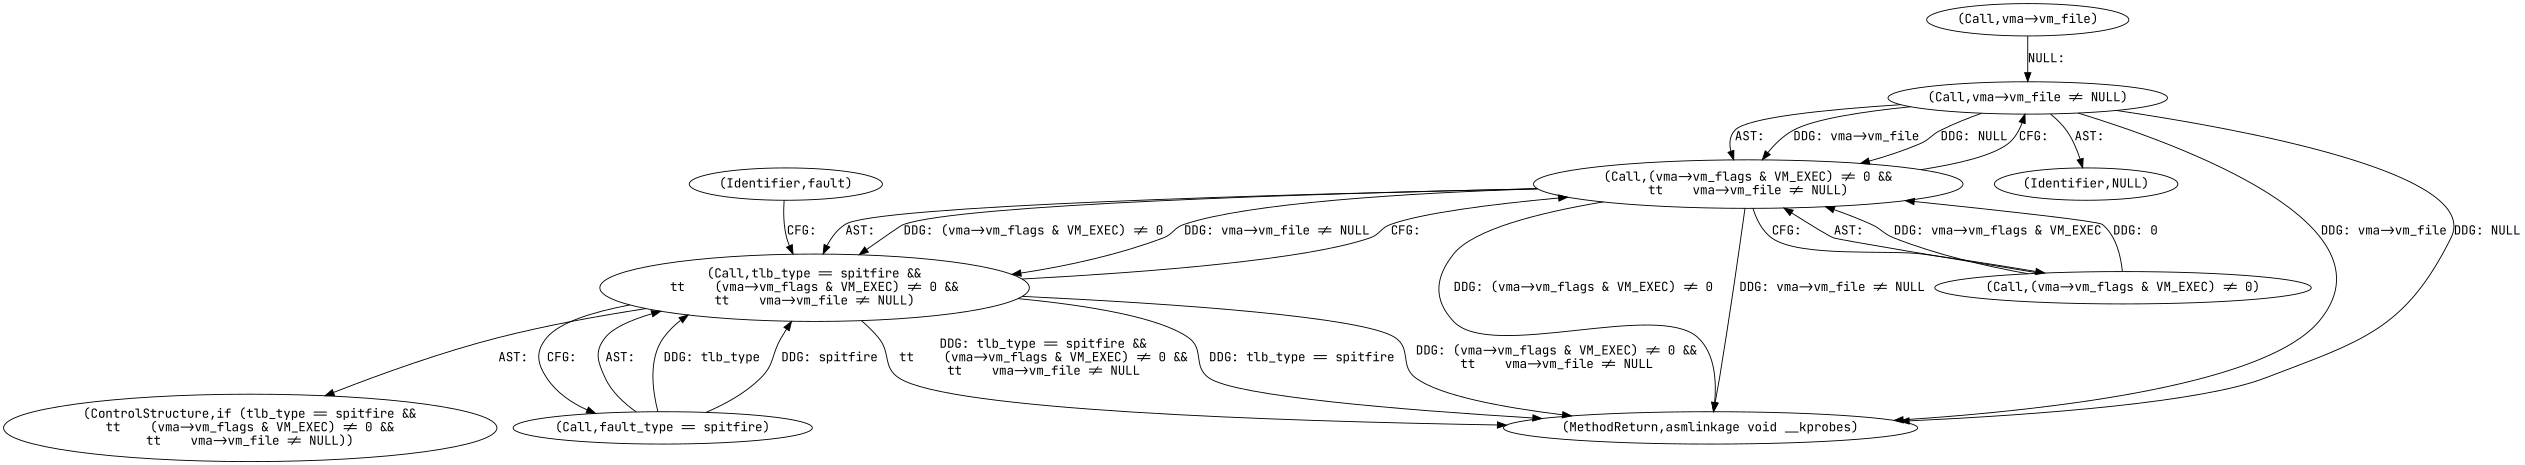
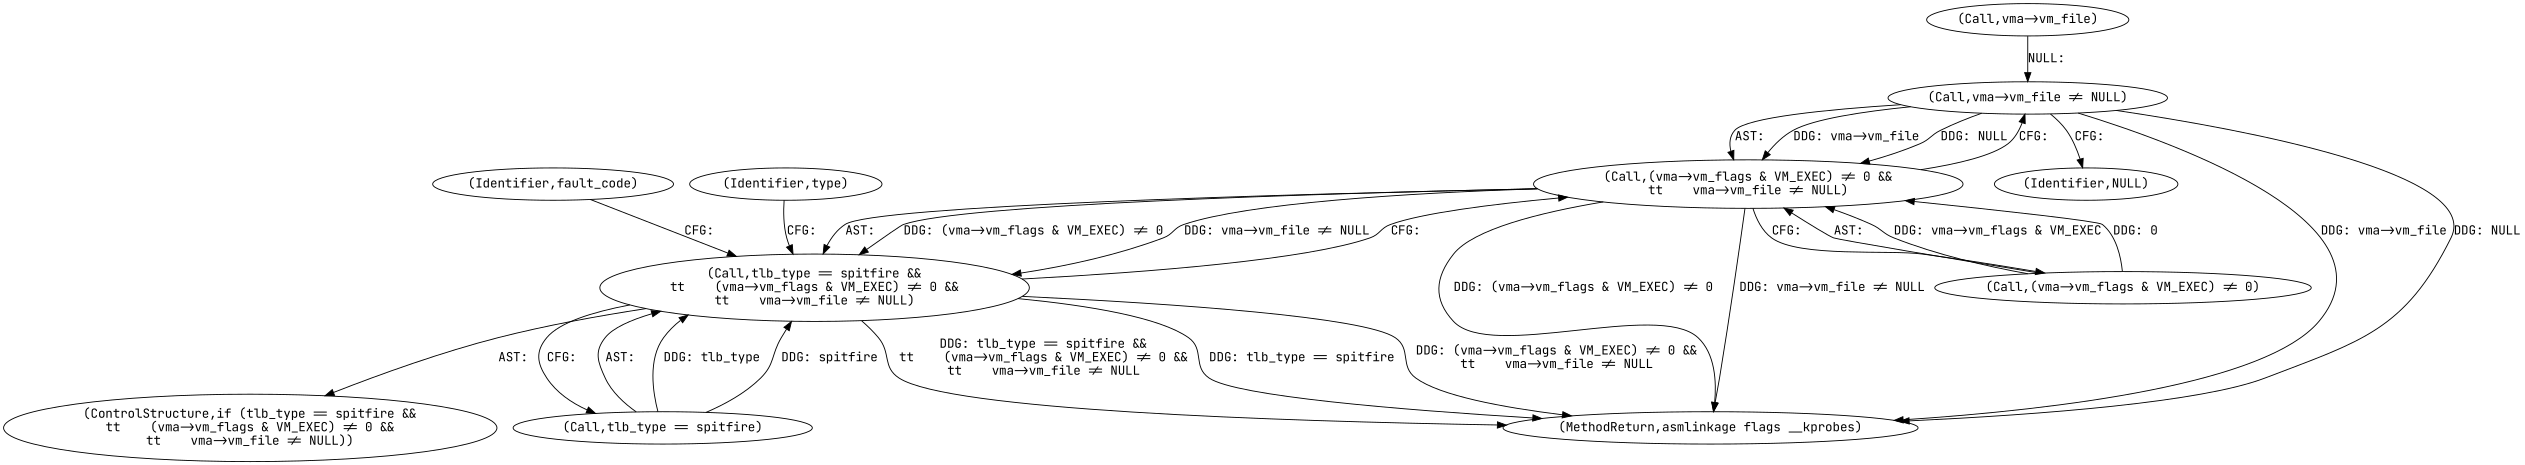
edge "(Call,vma->vm_file != NULL)" -> "(Identifier,NULL)": label "AST: " -> "CFG: "
node "(Identifier,fault_code)": added
node "(Identifier,fault)": label "(Identifier,fault)" -> "(Identifier,type)"
node "(Call,fault_type == spitfire)": label "(Call,fault_type == spitfire)" -> "(Call,tlb_type == spitfire)"
node "(MethodReturn,asmlinkage void __kprobes)": label "(MethodReturn,asmlinkage void __kprobes)" -> "(MethodReturn,asmlinkage flags __kprobes)"
